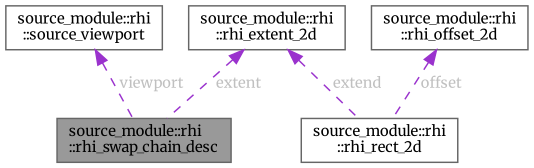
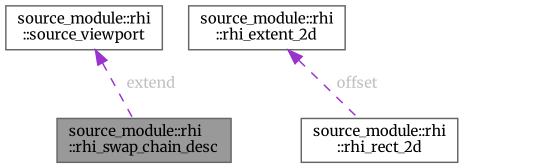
node "source_module::rhi ::rhi_offset_2d": removed
edge "source_module::rhi ::rhi_swap_chain_desc" -> "source_module::rhi ::source_viewport": label " viewport" -> " extend"
edge "source_module::rhi ::rhi_rect_2d" -> "source_module::rhi ::rhi_extent_2d": label " extend" -> " offset"
edge "source_module::rhi ::rhi_swap_chain_desc" -> "source_module::rhi ::rhi_extent_2d": removed, label "extent"
